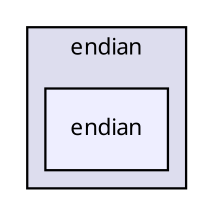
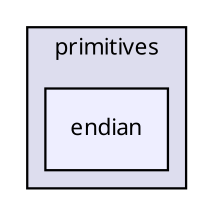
cluster "endian": label "endian" -> "primitives"
